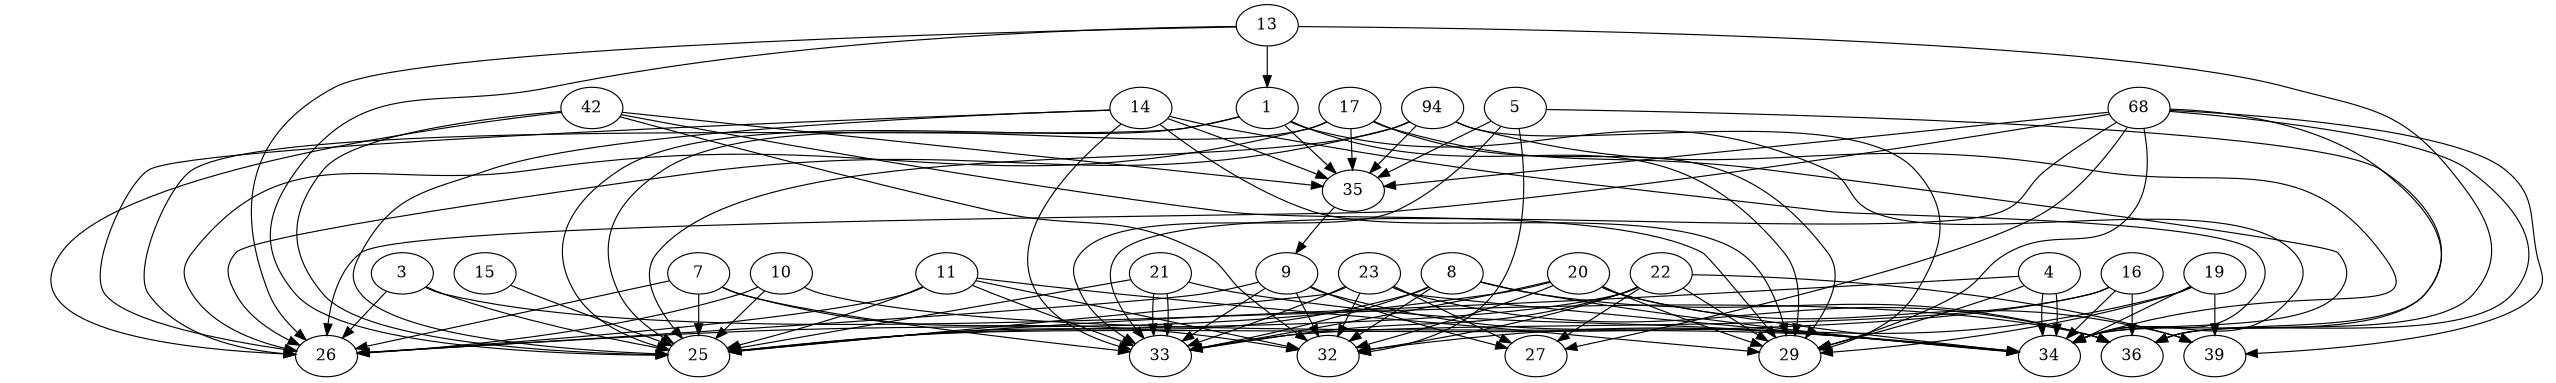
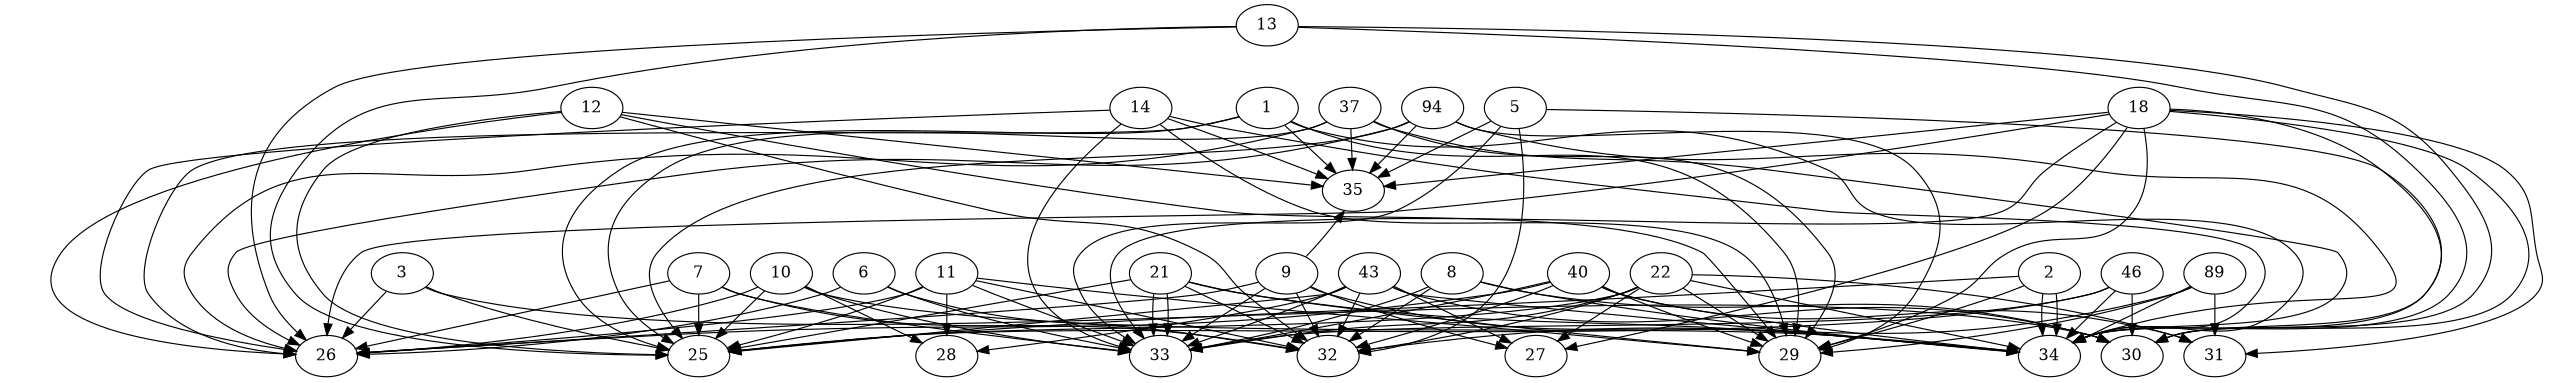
edge "13" -> "1": now "13" -> "34"
node "42": label "42" -> "12"
node "17": label "17" -> "37"
node "68": label "68" -> "18"
edge "14" -> "25": removed
edge "35" -> "9": reversed
node "15": removed
node "6": added
node "23": label "23" -> "43"
node "20": label "20" -> "40"
node "4": label "4" -> "2"
node "16": label "16" -> "46"
node "19": label "19" -> "89"
edge "21" -> "32": added
edge "22" -> "34": added
edge "21" -> "29": added
edge "10" -> "33": added
edge "8" -> "25": removed
node "28": added
node "36": label "36" -> "30"
node "39": label "39" -> "31"
